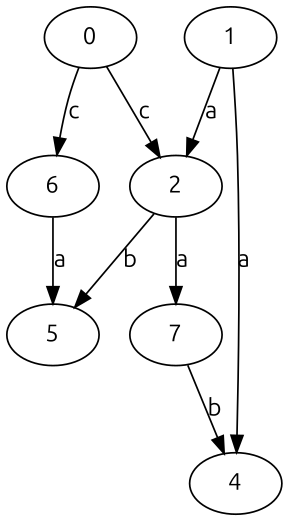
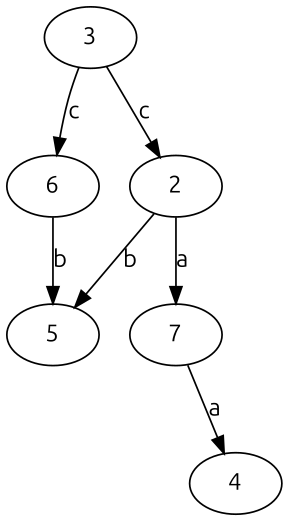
node "0": label "0" -> "3"
node "1": removed
edge "6" -> "5": label "a" -> "b"
edge "7" -> "4": label "b" -> "a"
